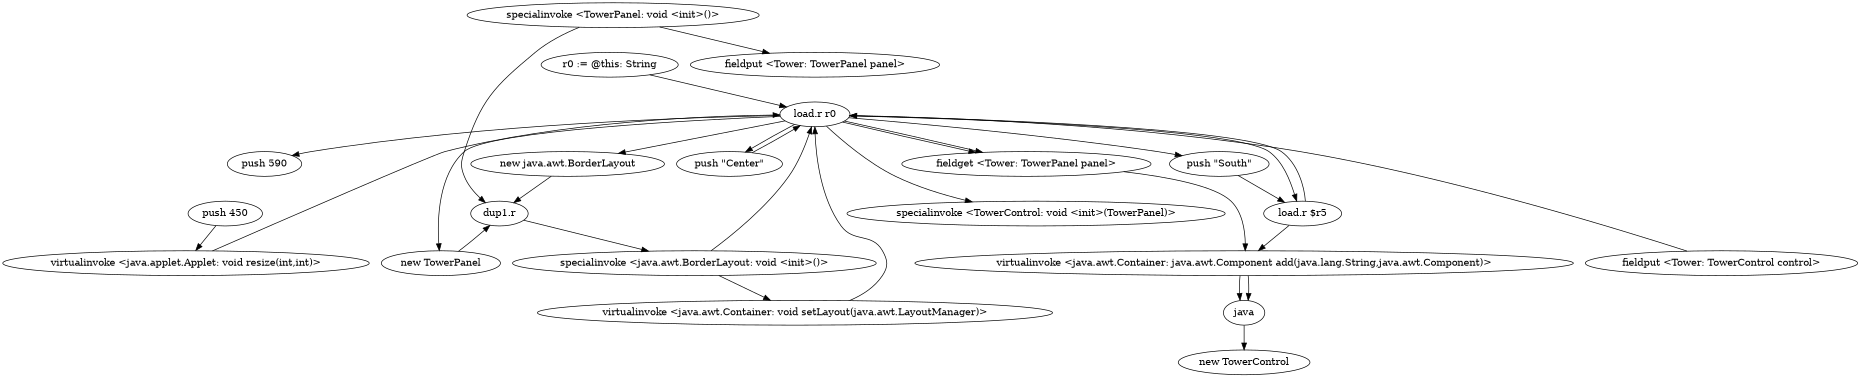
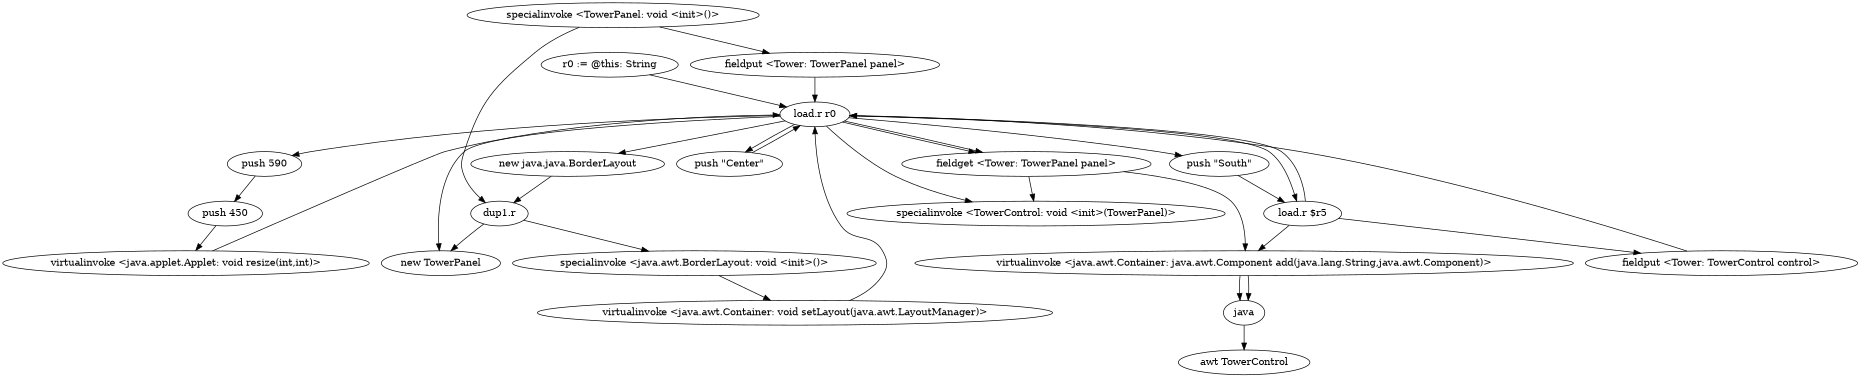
node "new java.awt.BorderLayout": label "new java.awt.BorderLayout" -> "new java.java.BorderLayout"
edge "fieldget <Tower: TowerPanel panel>" -> "specialinvoke <TowerControl: void <init>(TowerPanel)>": added
edge "push 590" -> "push 450": added
edge "specialinvoke <java.awt.BorderLayout: void <init>()>" -> "load.r r0": now "fieldput <Tower: TowerPanel panel>" -> "load.r r0"
edge "load.r $r5" -> "fieldput <Tower: TowerControl control>": added
edge "new TowerPanel" -> "dup1.r": reversed
node "new TowerControl": label "new TowerControl" -> "awt TowerControl"
